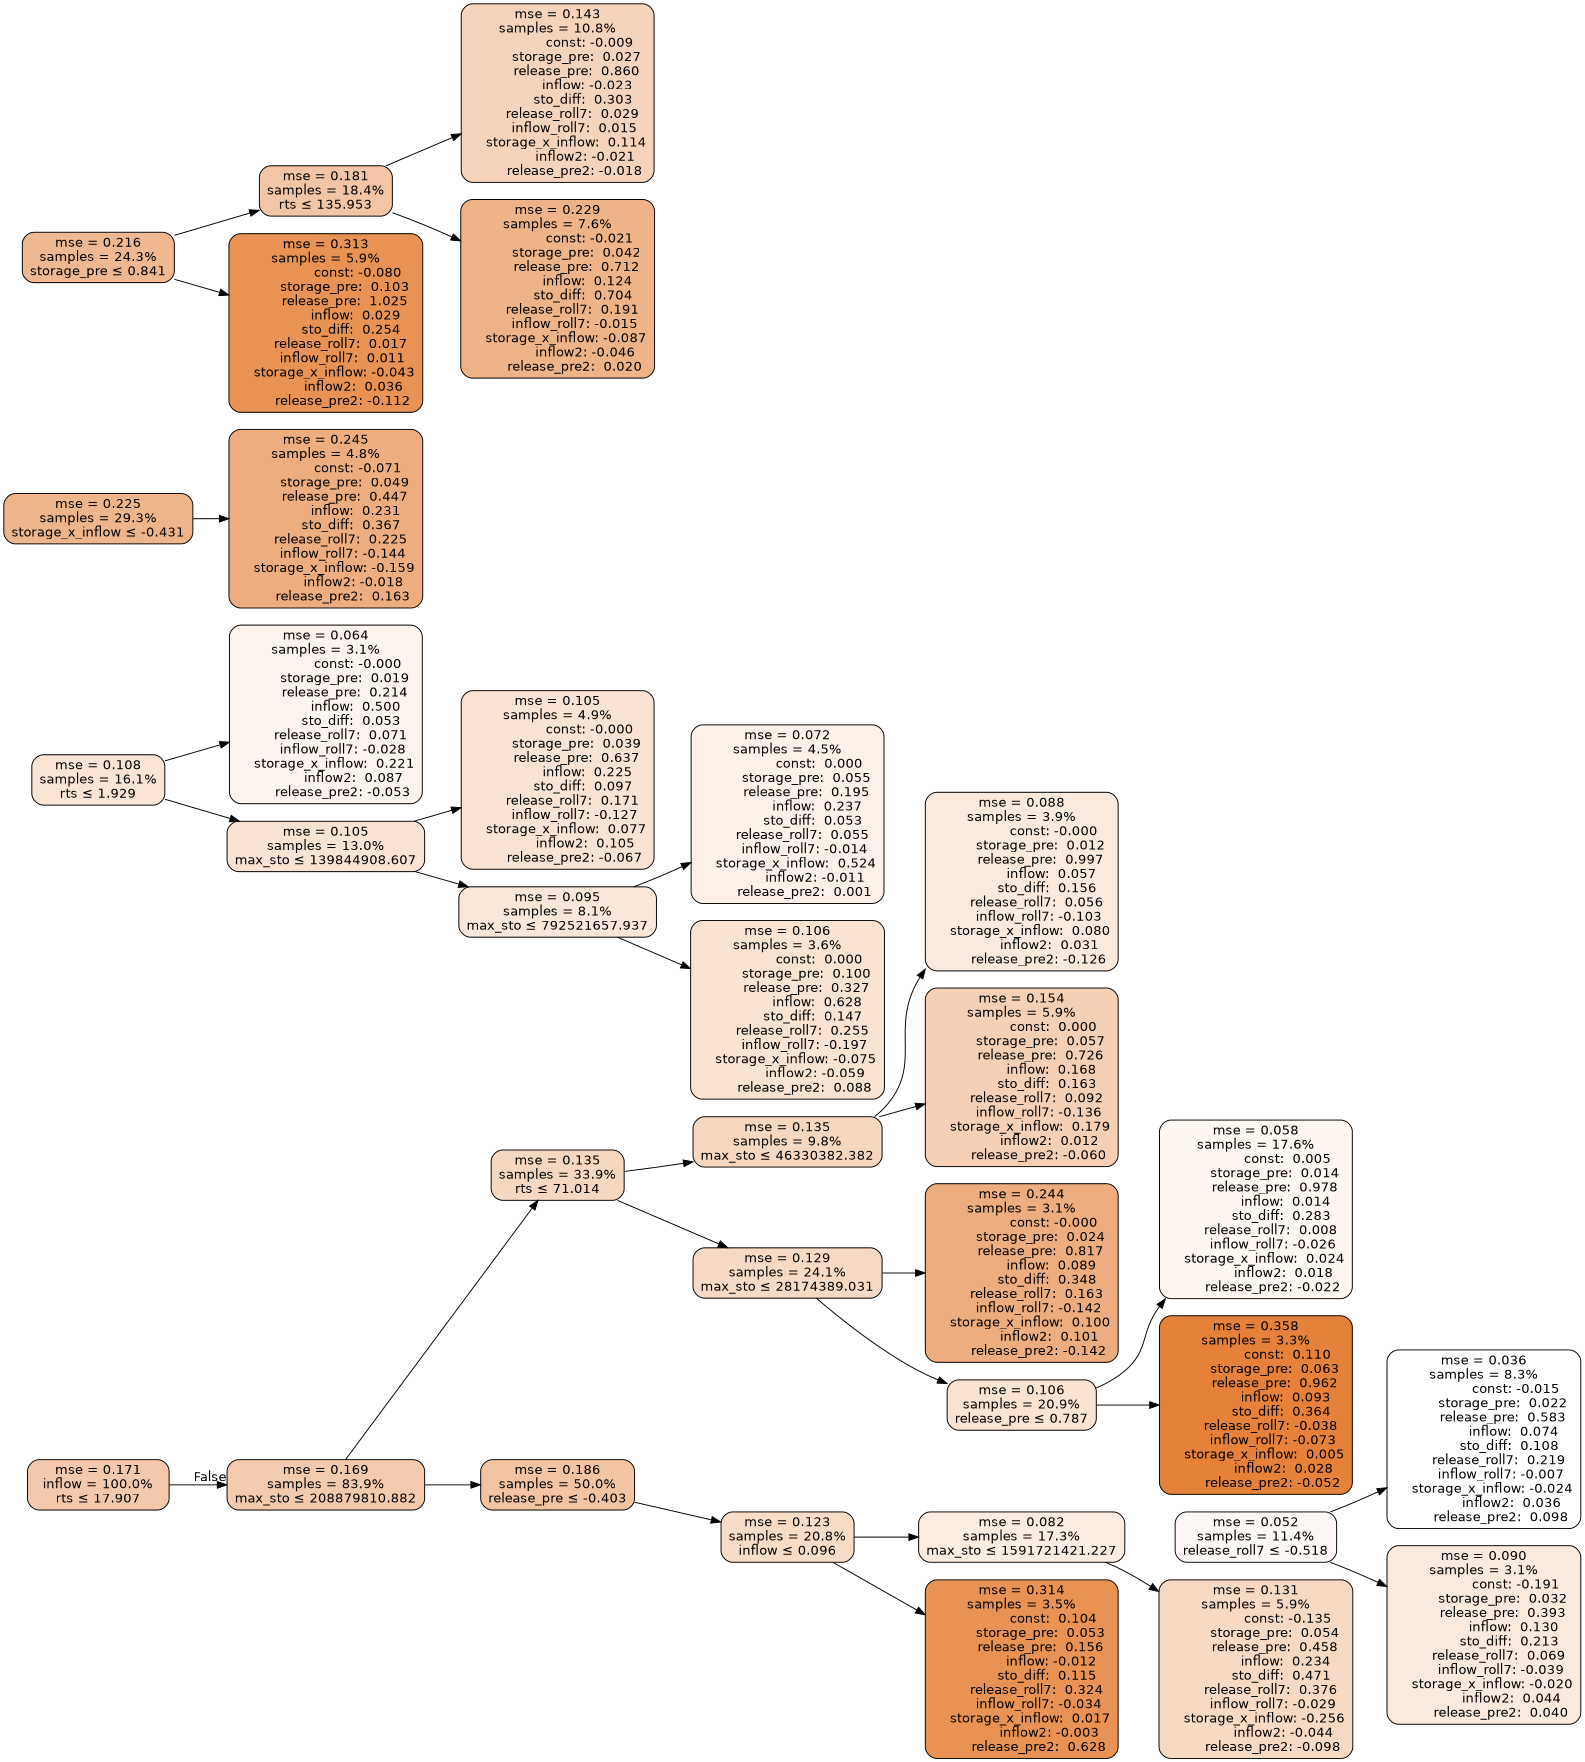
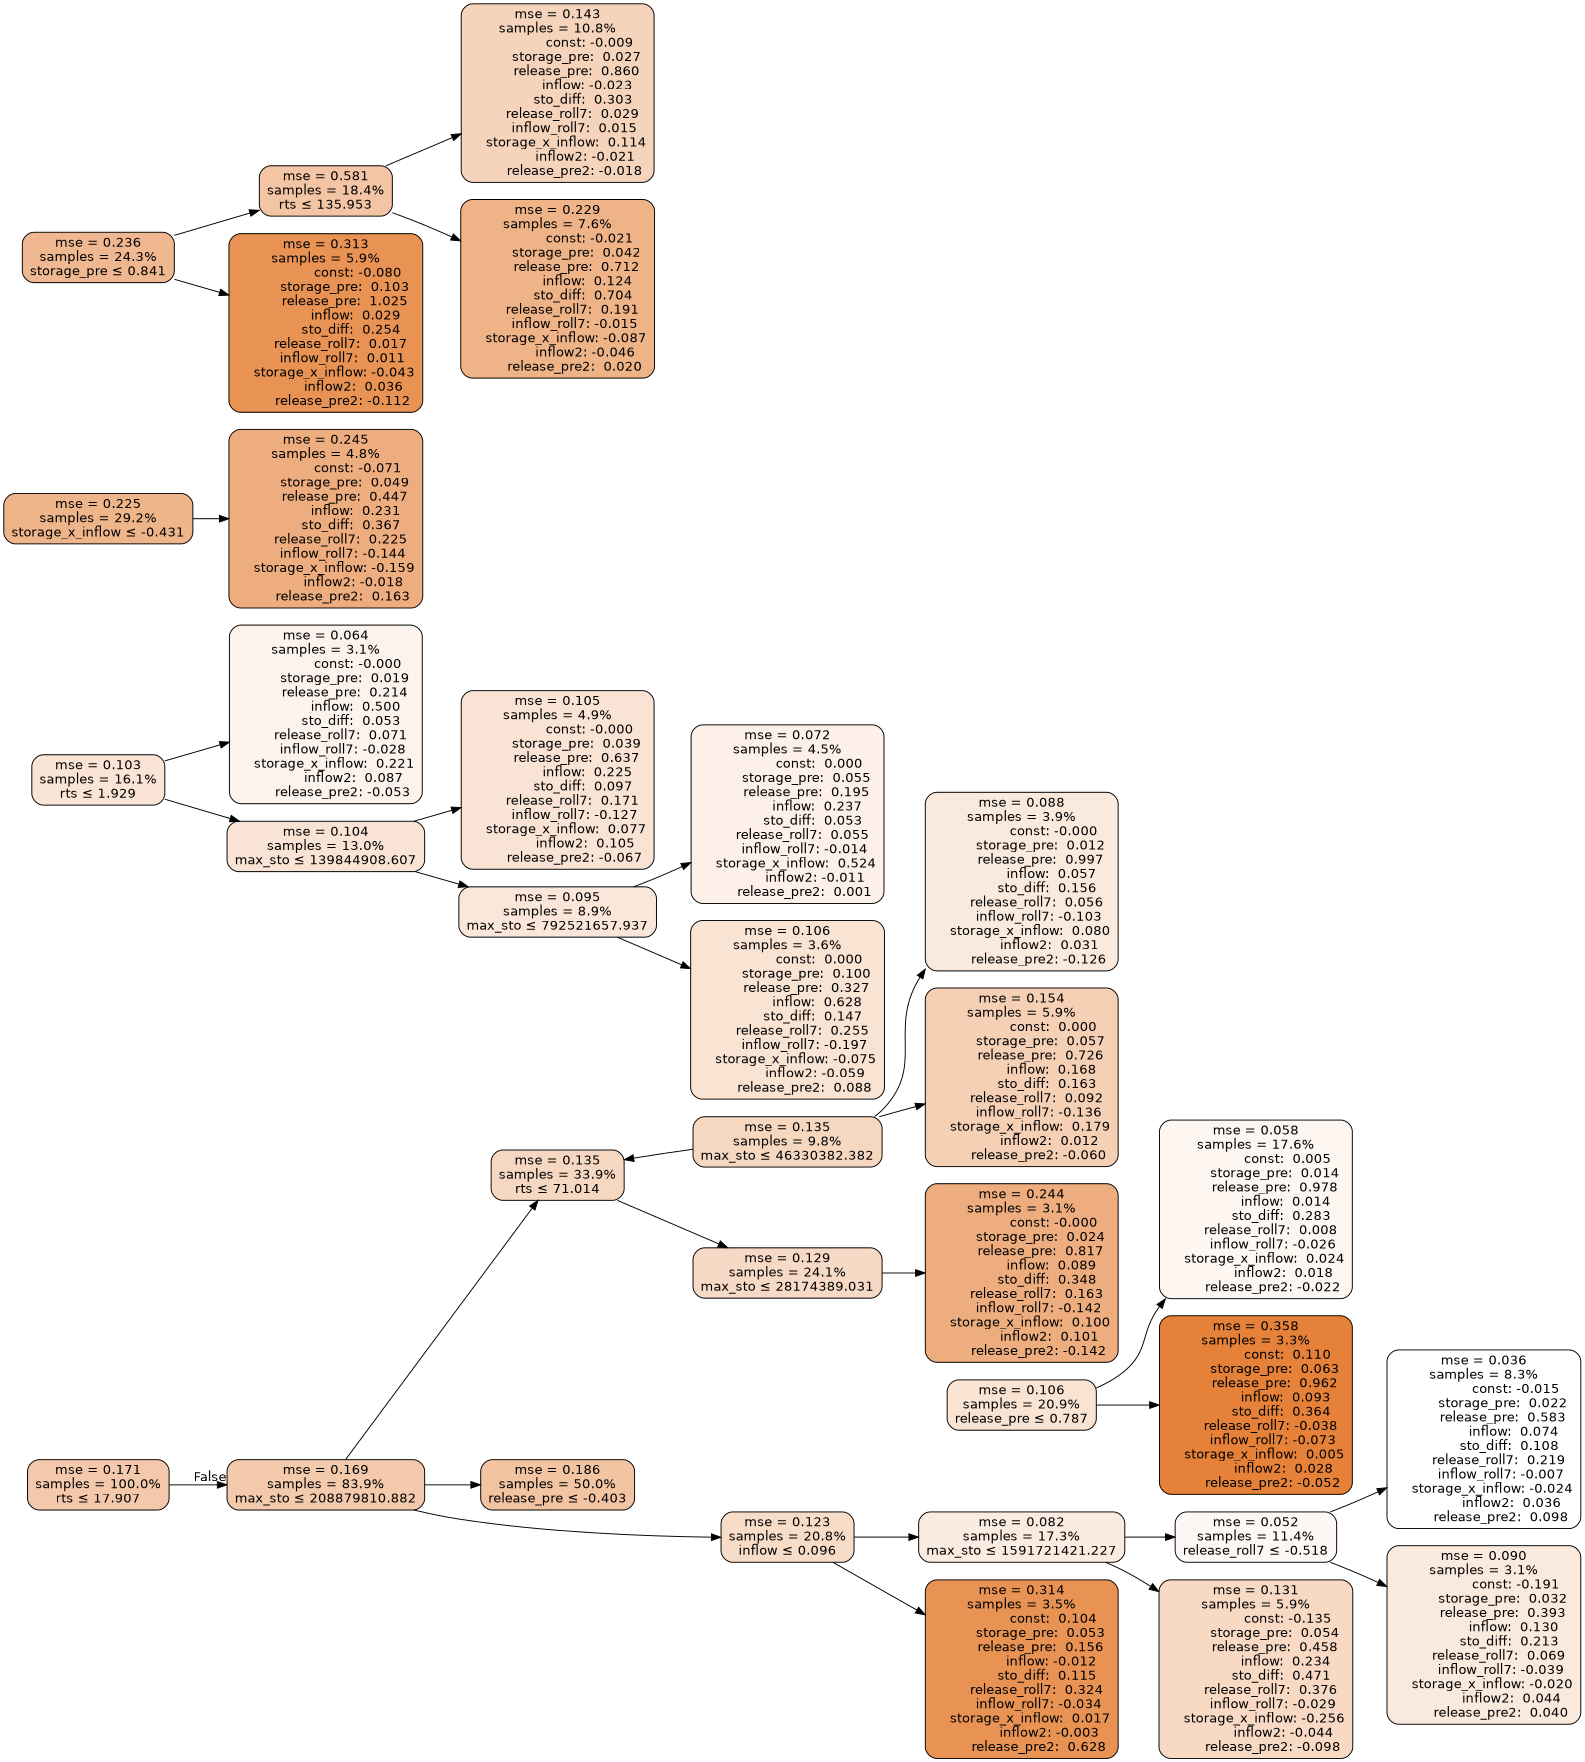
node "mse = 0.181 samples = 18.4% rts ≤ 135.953": label "mse = 0.181 samples = 18.4% rts ≤ 135.953" -> "mse = 0.581 samples = 18.4% rts ≤ 135.953"
node "mse = 0.216 samples = 24.3% storage_pre ≤ 0.841": label "mse = 0.216 samples = 24.3% storage_pre ≤ 0.841" -> "mse = 0.236 samples = 24.3% storage_pre ≤ 0.841"
node "mse = 0.225 samples = 29.3% storage_x_inflow ≤ -0.431": label "mse = 0.225 samples = 29.3% storage_x_inflow ≤ -0.431" -> "mse = 0.225 samples = 29.2% storage_x_inflow ≤ -0.431"
node "mse = 0.108 samples = 16.1% rts ≤ 1.929": label "mse = 0.108 samples = 16.1% rts ≤ 1.929" -> "mse = 0.103 samples = 16.1% rts ≤ 1.929"
node "mse = 0.105 samples = 13.0% max_sto ≤ 139844908.607": label "mse = 0.105 samples = 13.0% max_sto ≤ 139844908.607" -> "mse = 0.104 samples = 13.0% max_sto ≤ 139844908.607"
node "mse = 0.095 samples = 8.1% max_sto ≤ 792521657.937": label "mse = 0.095 samples = 8.1% max_sto ≤ 792521657.937" -> "mse = 0.095 samples = 8.9% max_sto ≤ 792521657.937"
edge "mse = 0.135 samples = 33.9% rts ≤ 71.014" -> "mse = 0.135 samples = 9.8% max_sto ≤ 46330382.382": reversed
edge "mse = 0.129 samples = 24.1% max_sto ≤ 28174389.031" -> "mse = 0.106 samples = 20.9% release_pre ≤ 0.787": removed
node "mse = 0.171 inflow = 100.0% rts ≤ 17.907": label "mse = 0.171 inflow = 100.0% rts ≤ 17.907" -> "mse = 0.171 samples = 100.0% rts ≤ 17.907"
edge "mse = 0.186 samples = 50.0% release_pre ≤ -0.403" -> "mse = 0.123 samples = 20.8% inflow ≤ 0.096": now "mse = 0.169 samples = 83.9% max_sto ≤ 208879810.882" -> "mse = 0.123 samples = 20.8% inflow ≤ 0.096"
edge "mse = 0.082 samples = 17.3% max_sto ≤ 1591721421.227" -> "mse = 0.052 samples = 11.4% release_roll7 ≤ -0.518": added
